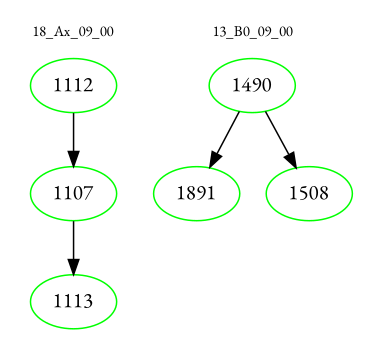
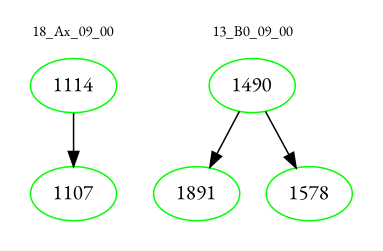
node "1112": label "1112" -> "1114"
node "1508": label "1508" -> "1578"
node "1113": removed
